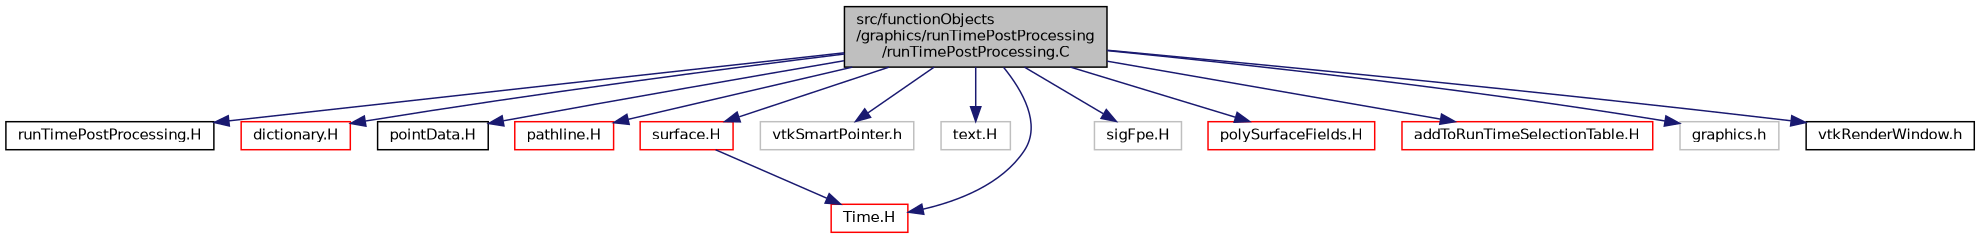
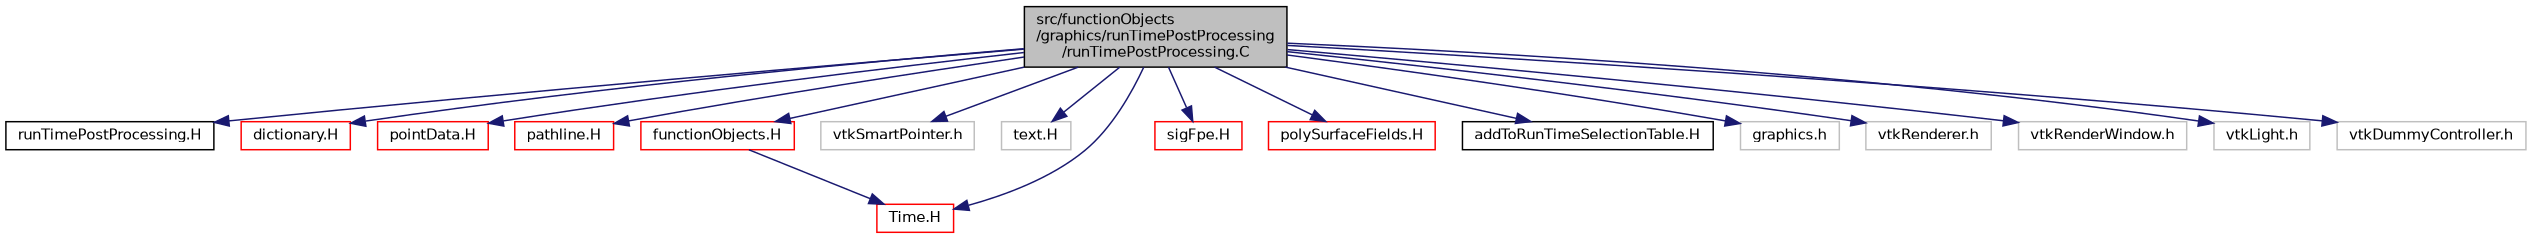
node "pointData.H": color black -> red
node "surface.H": label "surface.H" -> "functionObjects.H"
node "sigFpe.H": color grey75 -> red
node "addToRunTimeSelectionTable.H": color red -> black
node "vtkRenderWindow.h": color black -> grey75
node "vtkRenderer.h": added
node "vtkLight.h": added
node "vtkDummyController.h": added
